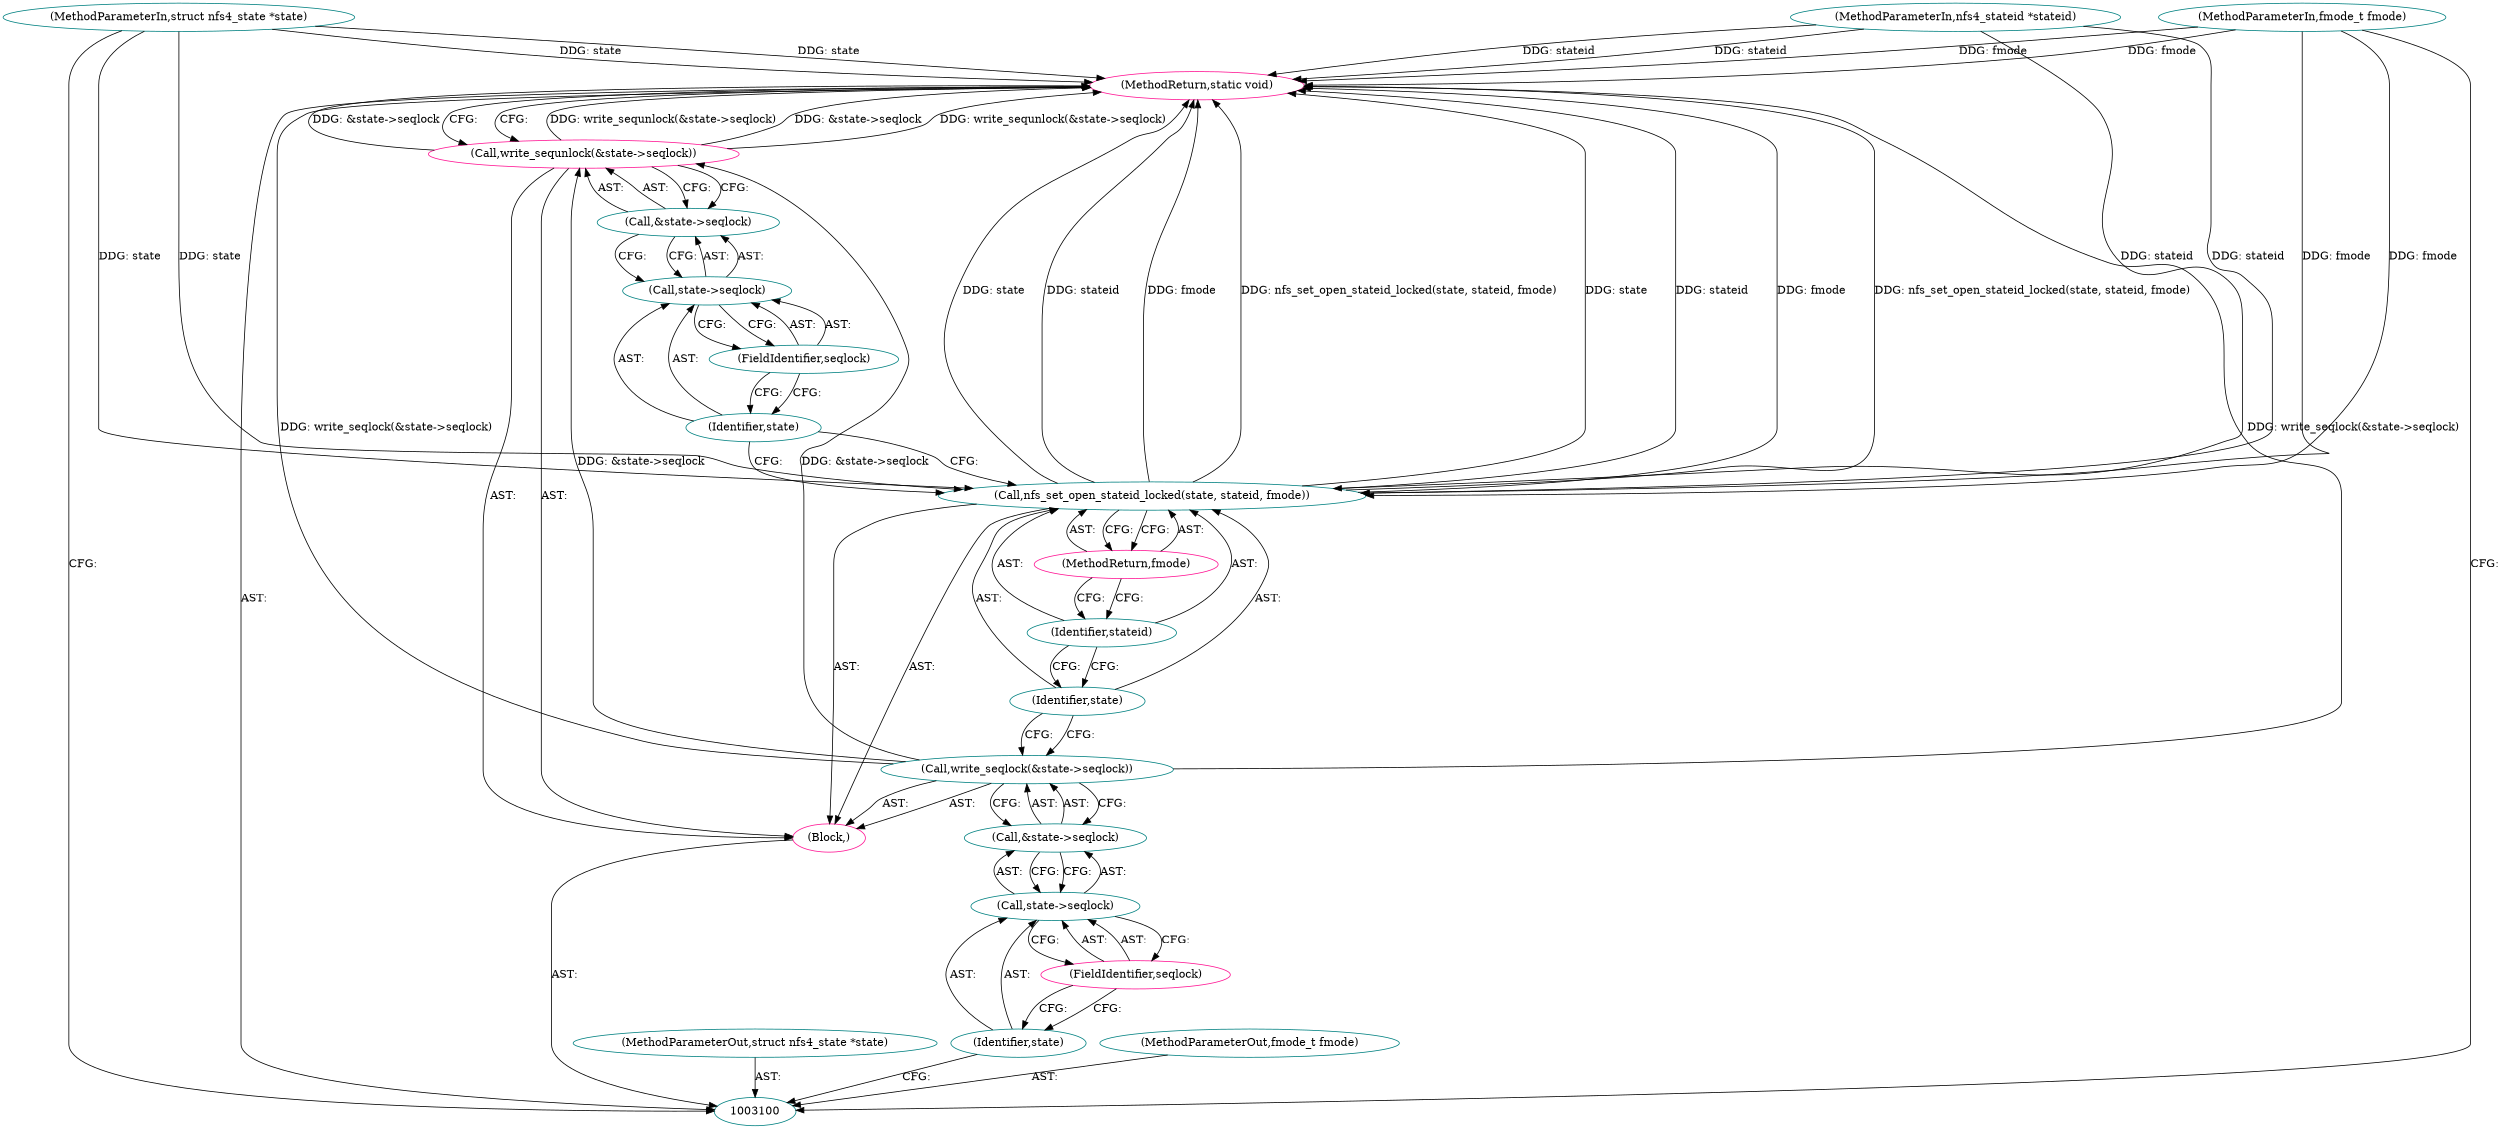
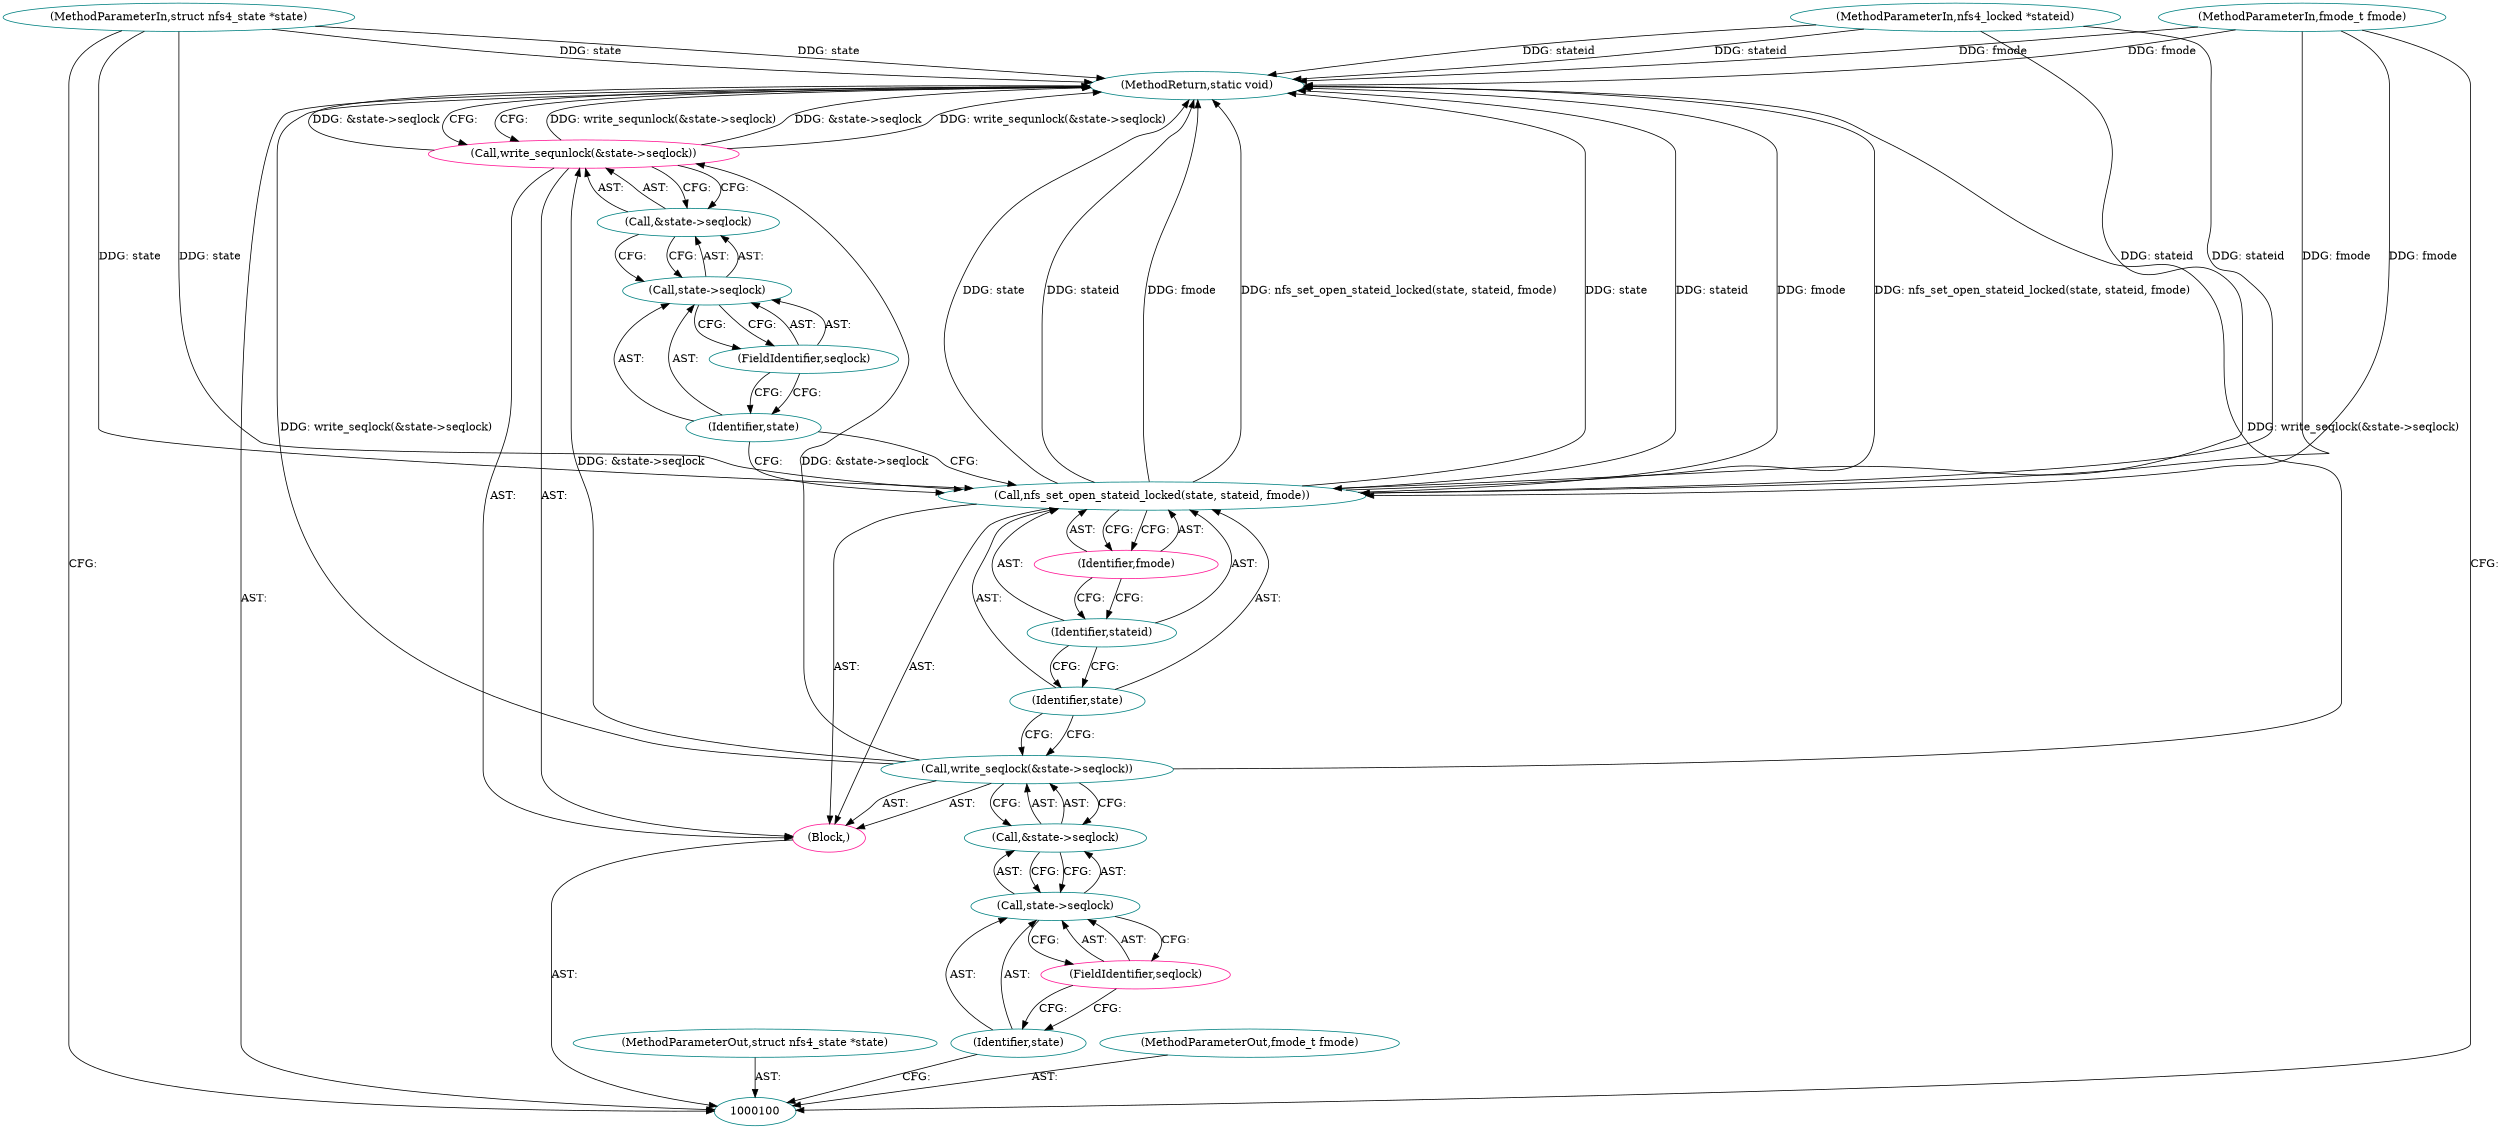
node "(MethodParameterIn,nfs4_stateid *stateid)": label "(MethodParameterIn,nfs4_stateid *stateid)" -> "(MethodParameterIn,nfs4_locked *stateid)"
node "(MethodReturn,static void)": color deeppink -> teal
node "(MethodReturn,fmode)": label "(MethodReturn,fmode)" -> "(Identifier,fmode)"
node "1003100": label "1003100" -> "1000100"
